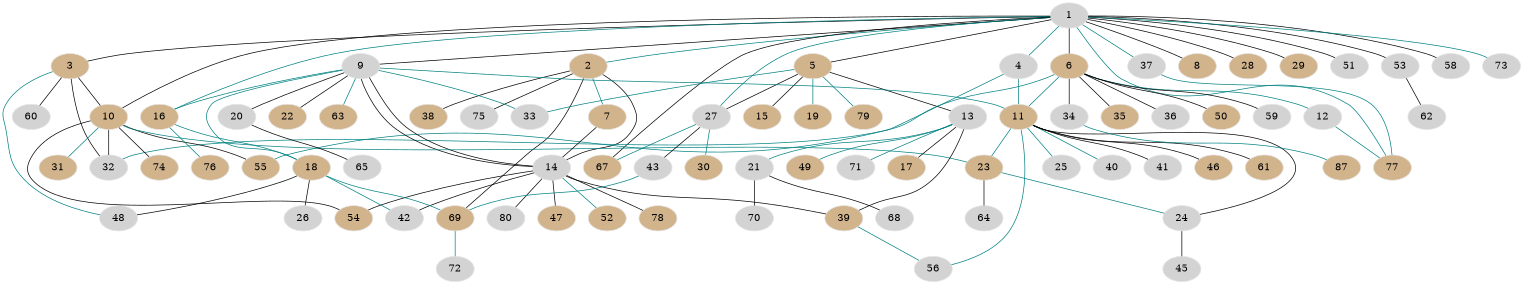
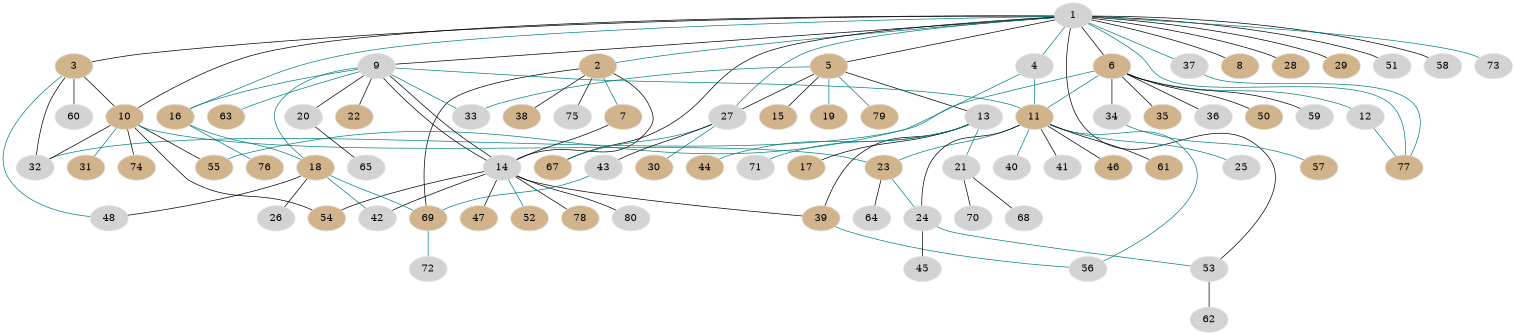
node "49": label "49" -> "44"
node "87": label "87" -> "57"
edge "24" -- "53": added
